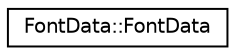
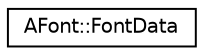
node "FontData::FontData": label "FontData::FontData" -> "AFont::FontData"
